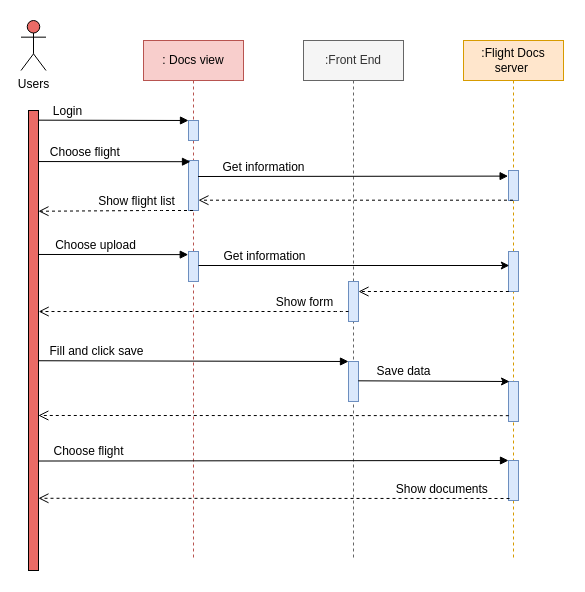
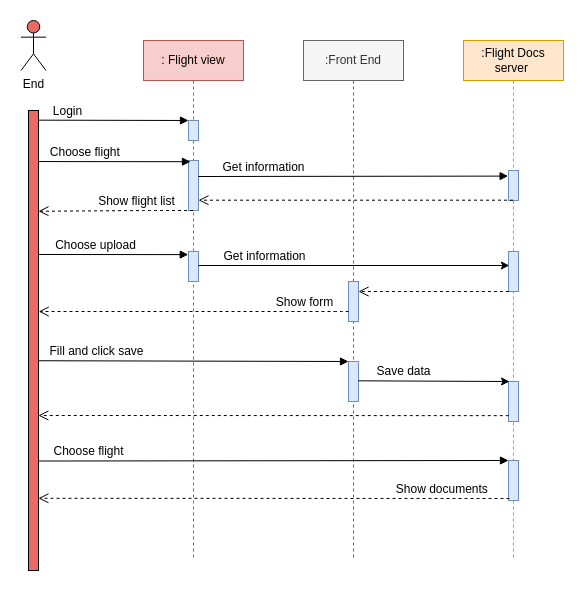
node ": Docs view": label ": Docs view" -> ": Flight view"
node "Users": label "Users" -> "End"
